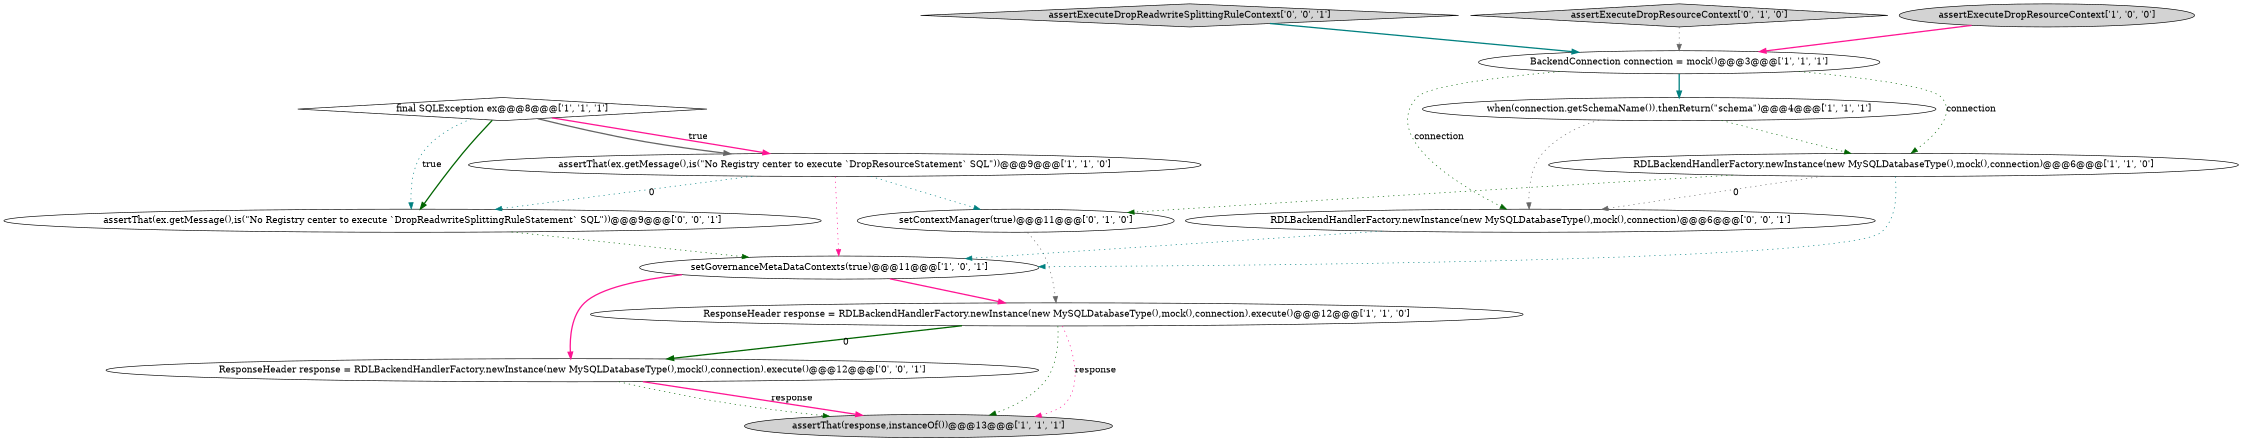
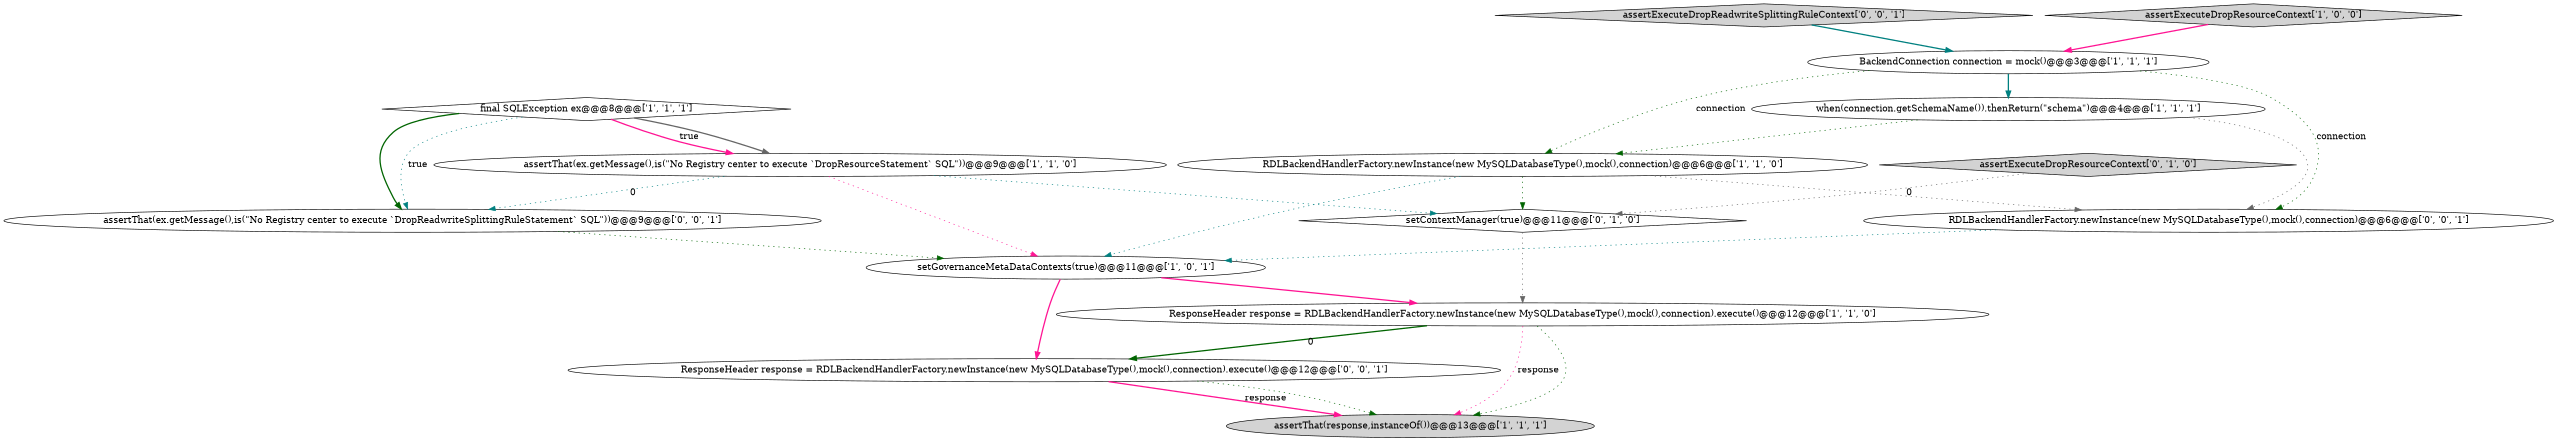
node "assertExecuteDropResourceContext['1', '0', '0']": shape ellipse -> diamond
edge "assertExecuteDropResourceContext['0', '1', '0']" -> "BackendConnection connection = mock()@@@3@@@['1', '1', '1']": now "assertExecuteDropResourceContext['0', '1', '0']" -> "setContextManager(true)@@@11@@@['0', '1', '0']"
node "setContextManager(true)@@@11@@@['0', '1', '0']": shape ellipse -> diamond
